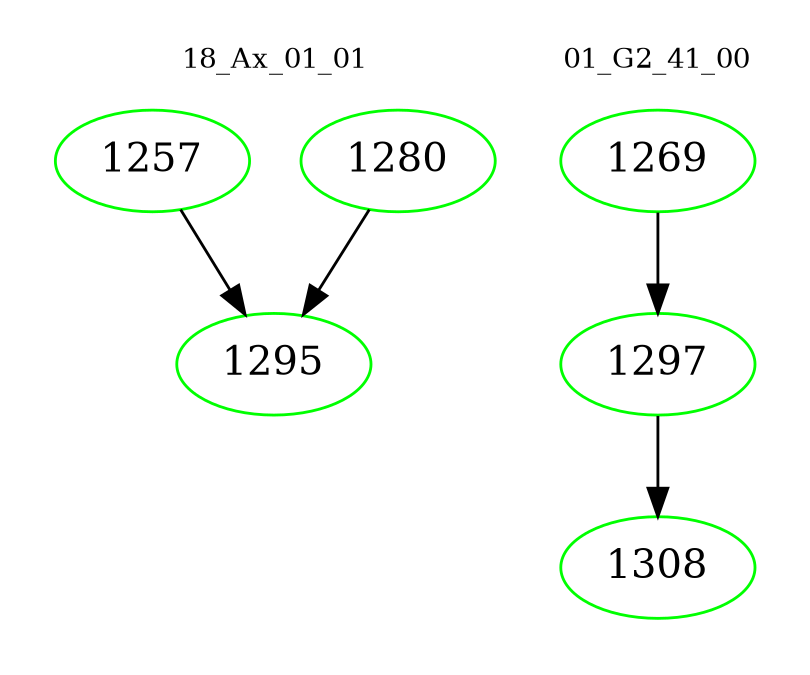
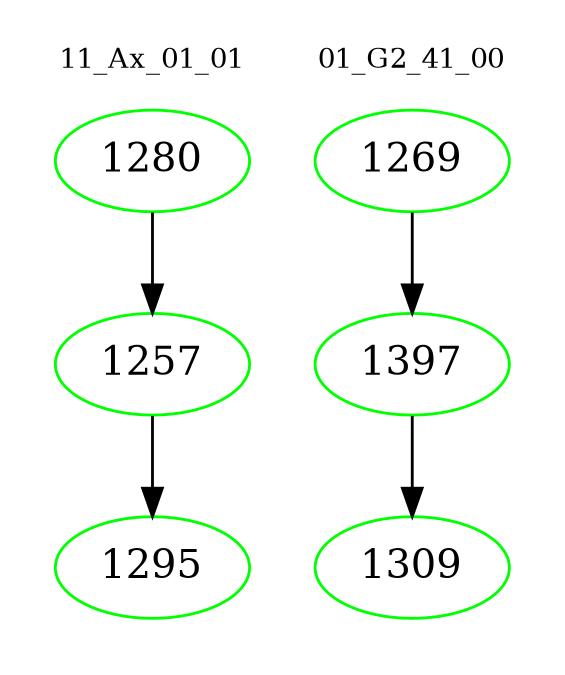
cluster "18_Ax_01_01": label "18_Ax_01_01" -> "11_Ax_01_01"
edge "1280" -> "1295": now "1280" -> "1257"
node "1297": label "1297" -> "1397"
node "1308": label "1308" -> "1309"
